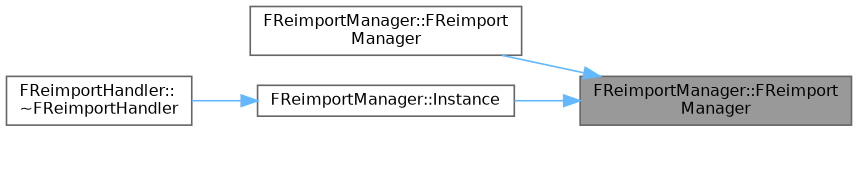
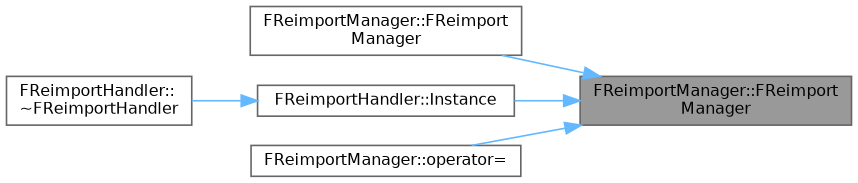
node "FReimportManager::Instance": label "FReimportManager::Instance" -> "FReimportHandler::Instance"
node "FReimportManager::operator=": added
